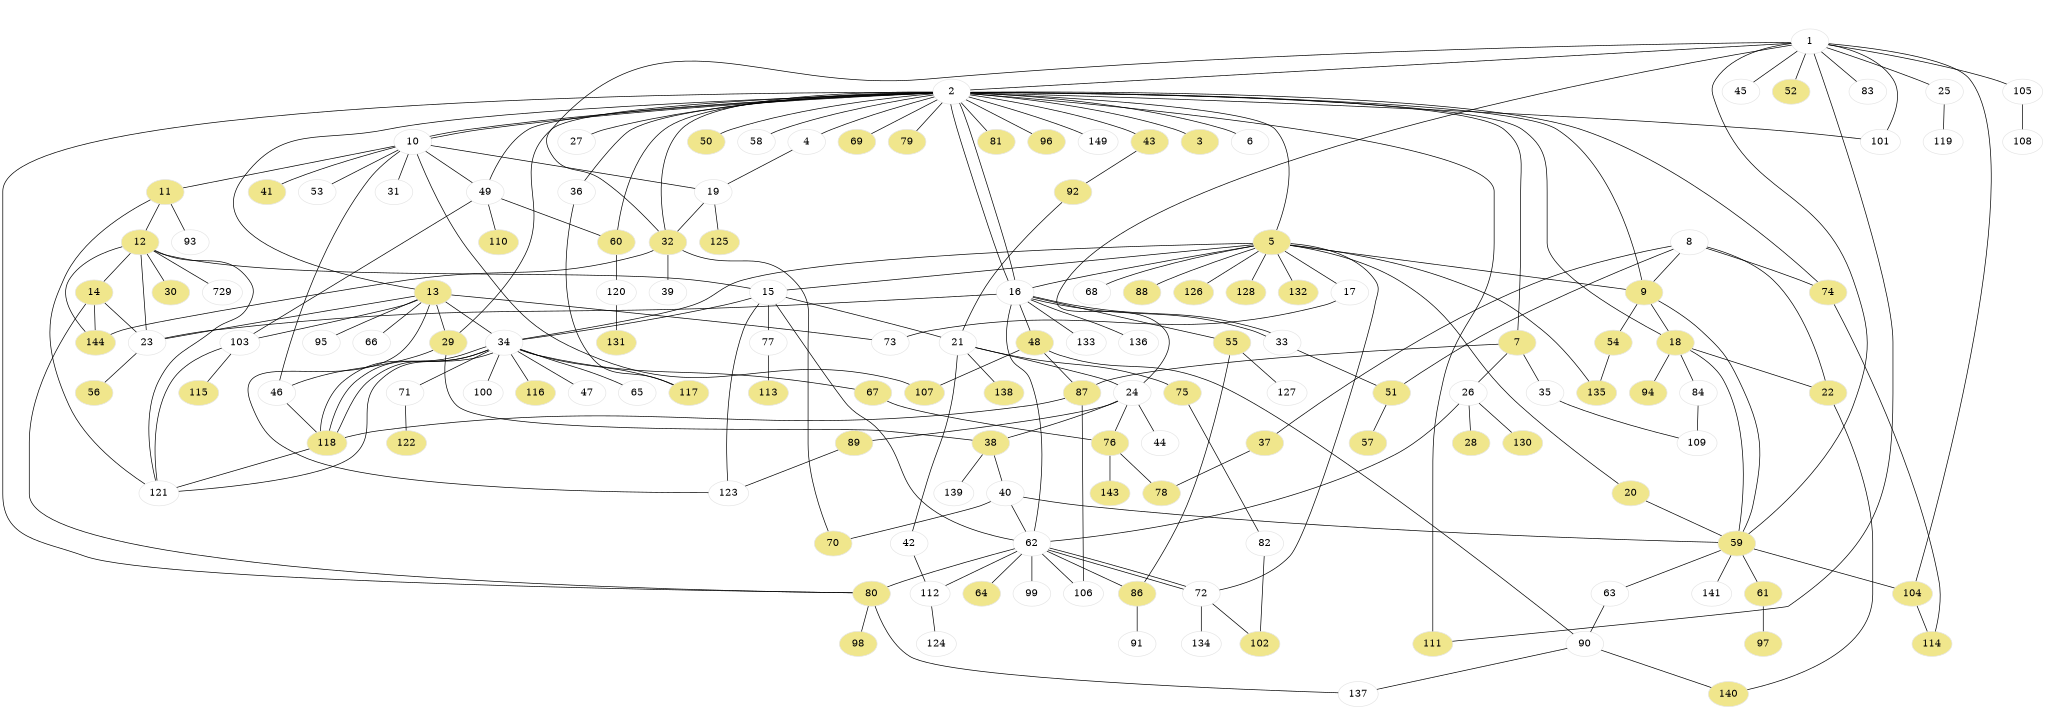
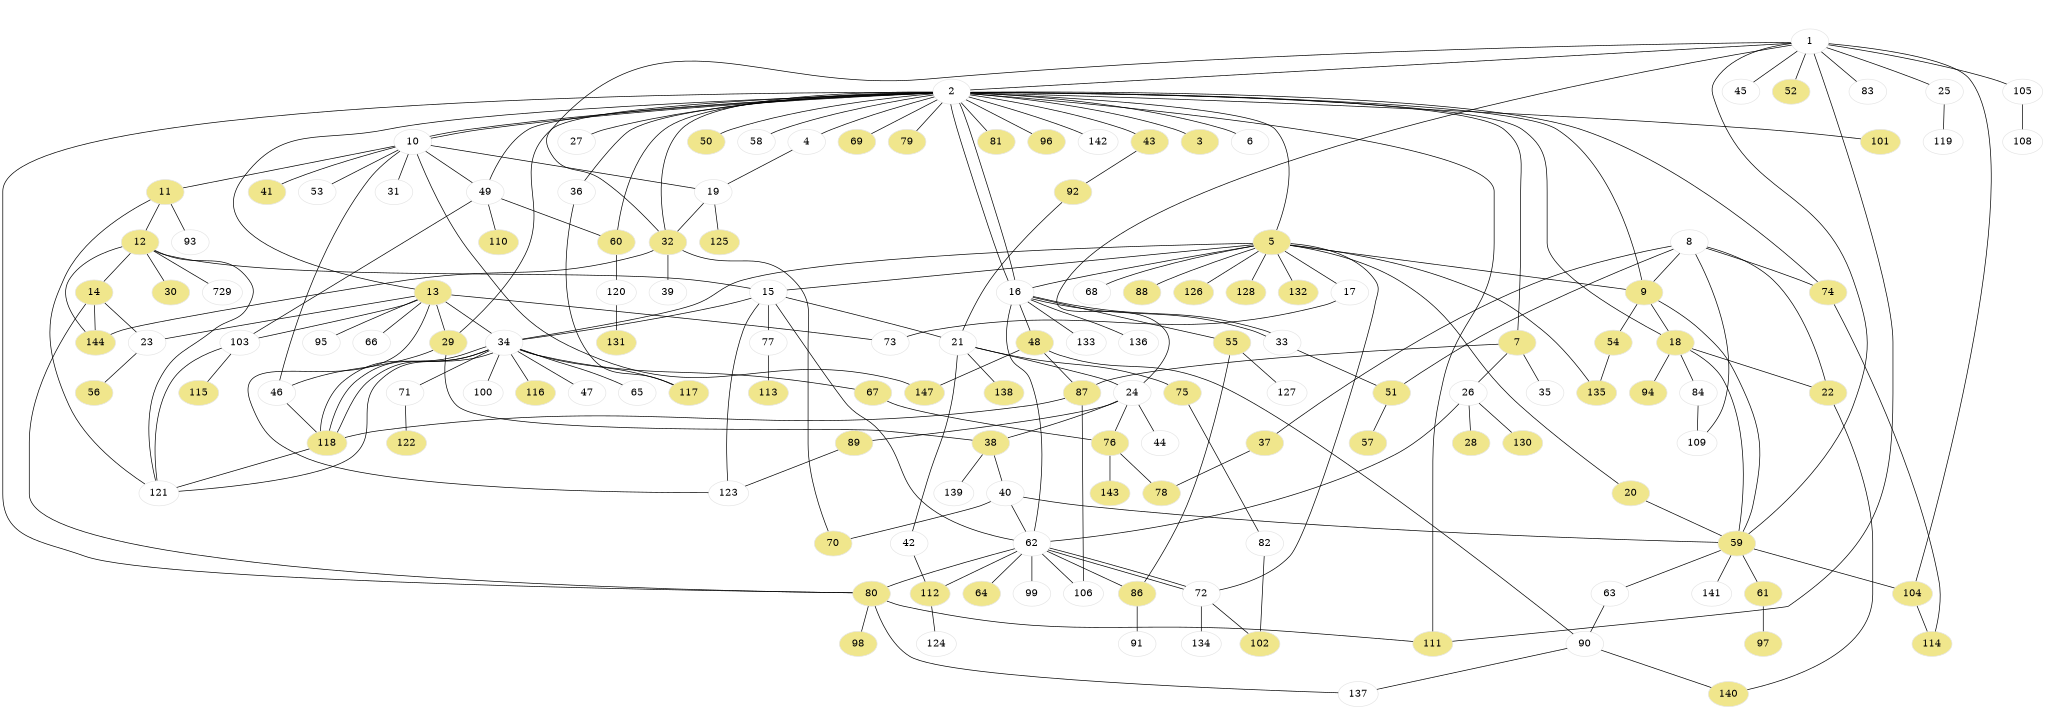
edge "1" -- "101": removed
node "149": label "149" -> "142"
node "101": fillcolor white -> khaki
edge "12" -- "23": removed
edge "16" -- "23": removed
node "107": label "107" -> "147"
edge "35" -- "109": now "8" -- "109"
node "112": fillcolor white -> khaki
edge "80" -- "111": added
